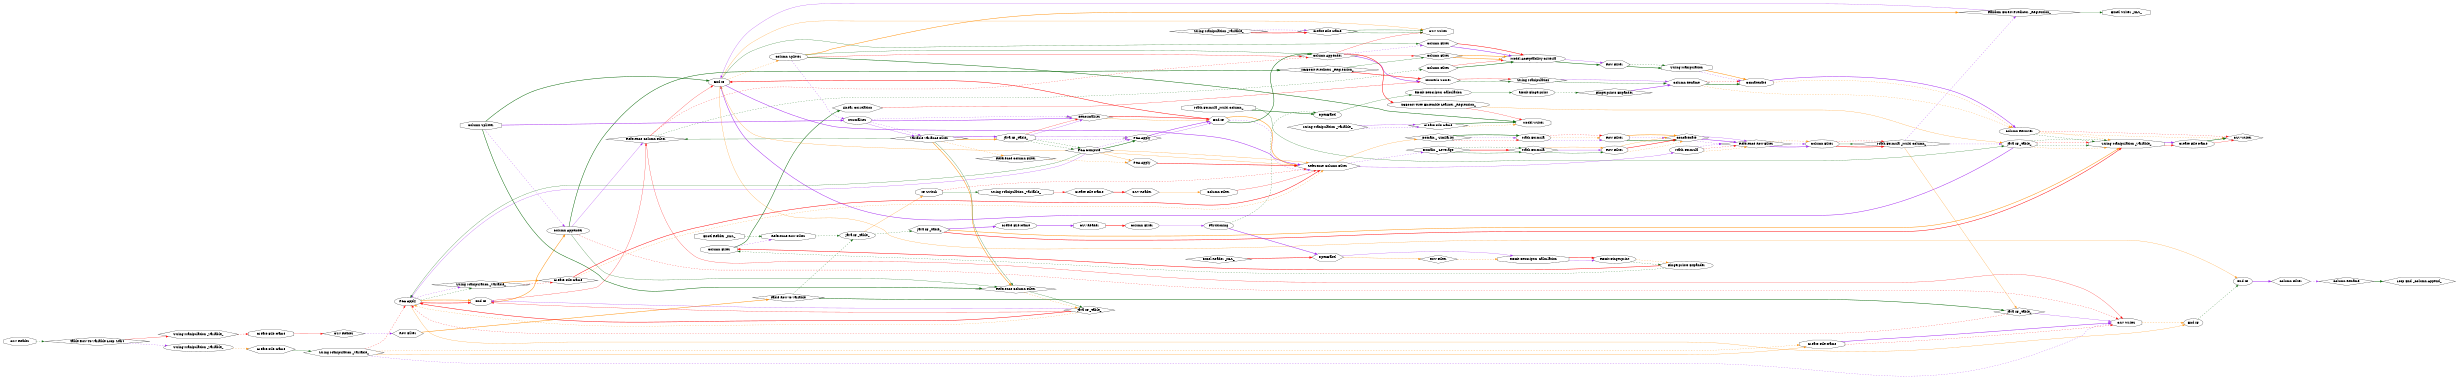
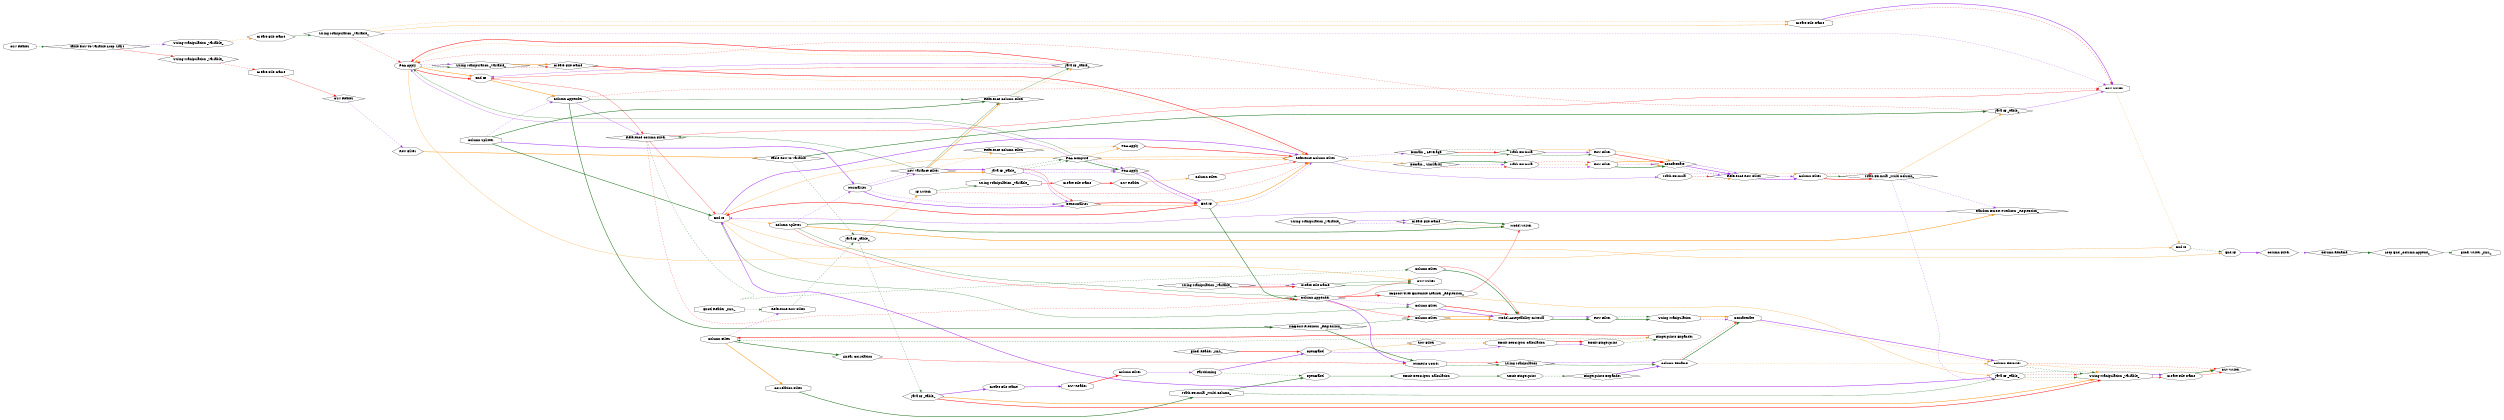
edge "Random Forest Predictor _Regression_" -> "Excel Writer _XLS_": now "Loop End _Column Append_" -> "Excel Writer _XLS_"
edge "XGBoost Predictor _Regression_" -> "Numeric Scorer": color red -> darkgreen
node "Numeric Scorer": shape hexagon -> octagon
node "Variable Variance Filter": label "Variable Variance Filter" -> "Low Variance Filter"
node "Correlation Filter": added
